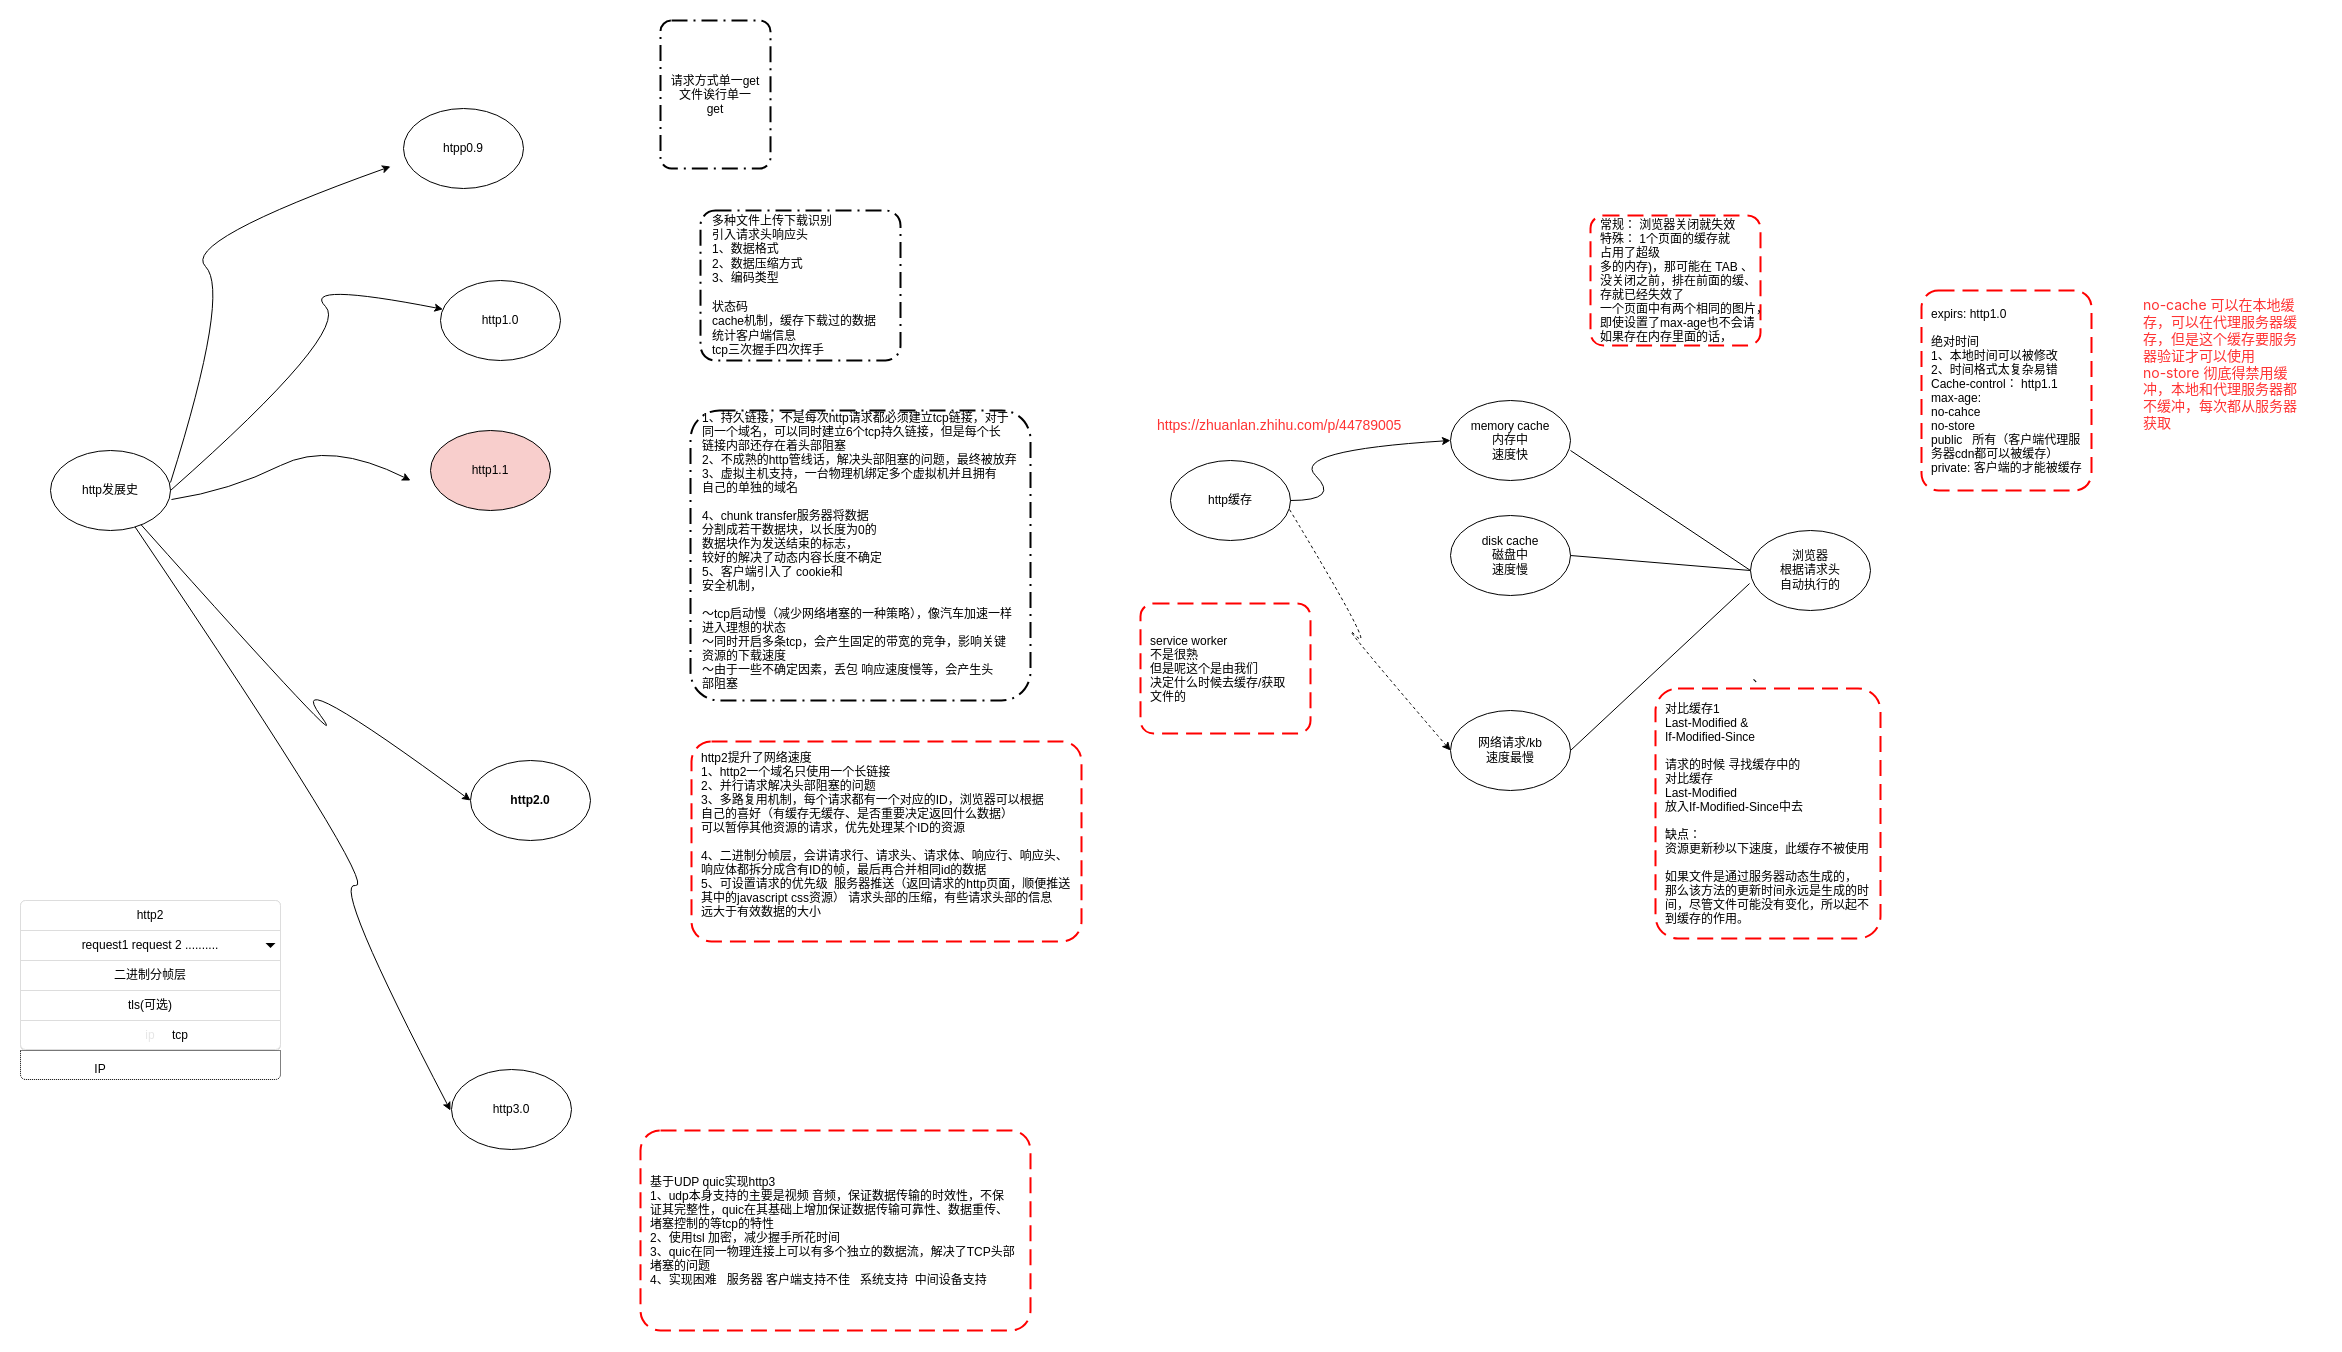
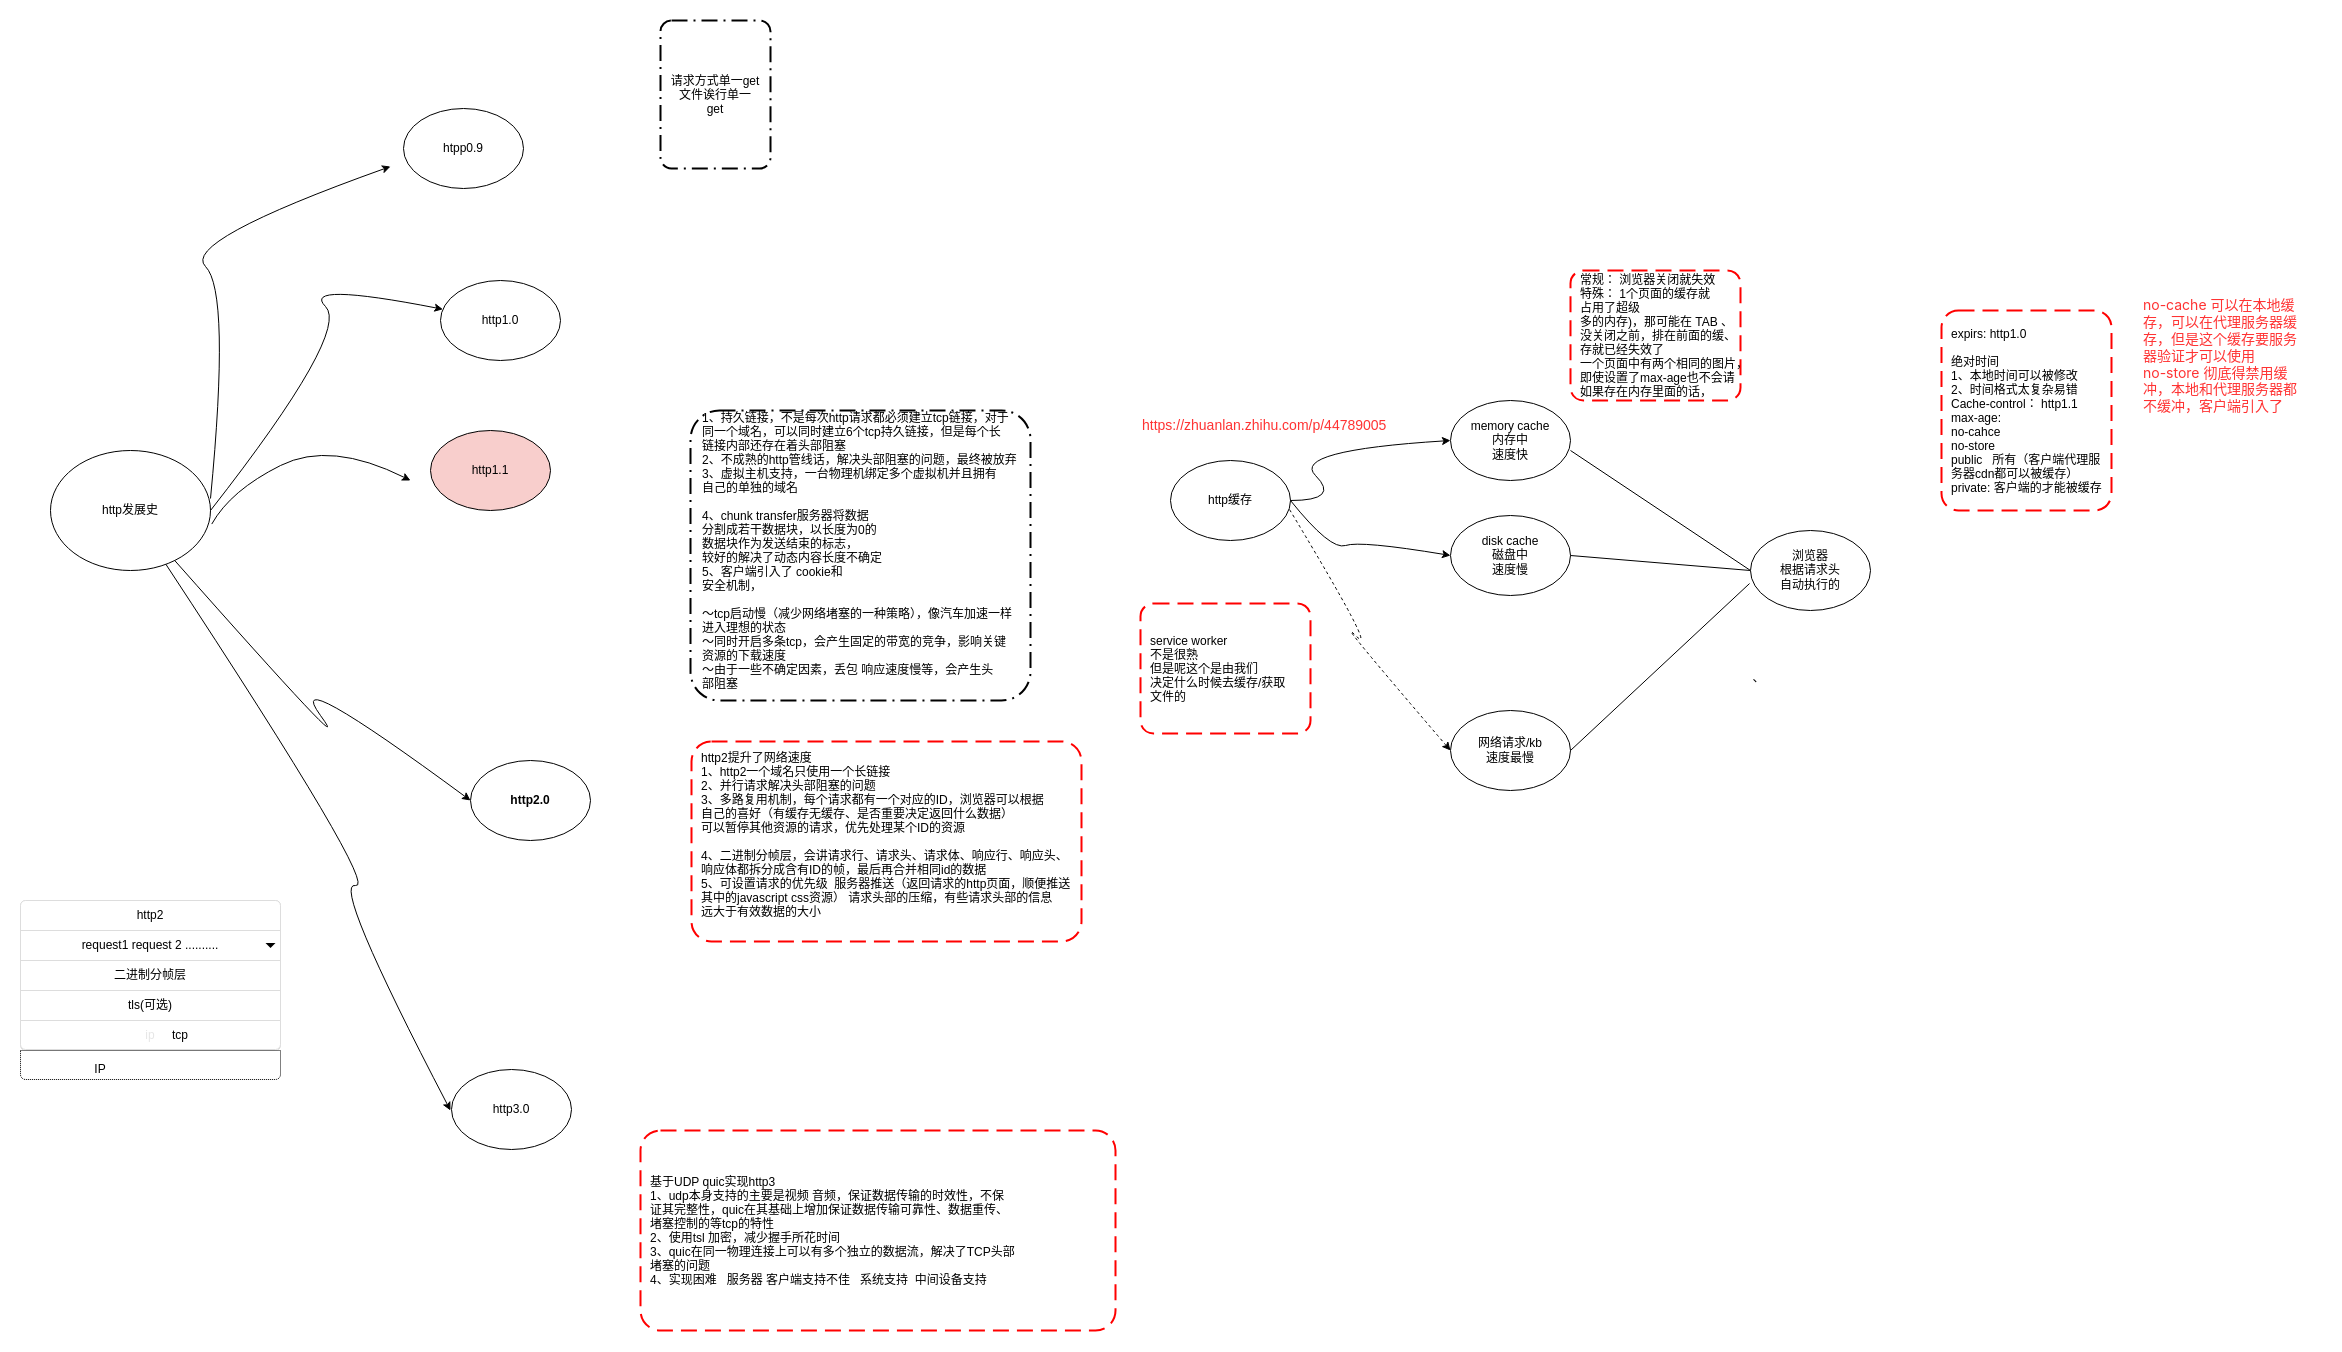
node "常规： 浏览器关闭就失效 特殊： 1个页面的缓存就 占用了超级 多的内存)，那可能在 TAB 、 没关闭之前，排在前面的缓、 存就已经失效了 一个页面中有两个相同的图片， 即使设置了max-age也不会请 如果存在内存里面的话，": moved (1676, 281) -> (1656, 336)
node "多种文件上传下载识别 引入请求头响应头 1、数据格式 2、数据压缩方式 3、编码类型 状态码 cache机制，缓存下载过的数据 统计客户端信息 tcp三次握手四次挥手": removed
node "no-cache 可以在本地缓存，可以在代理服务器缓存，但是这个缓存要服务器验证才可以使用no-store 彻底得禁用缓冲，本地和代理服务器都不缓冲，每次都从服务器获取": label "no-cache 可以在本地缓存，可以在代理服务器缓存，但是这个缓存要服务器验证才可以使用no-store 彻底得禁用缓冲，本地和代理服务器都不缓冲，每次都从服务器获取" -> "no-cache 可以在本地缓存，可以在代理服务器缓存，但是这个缓存要服务器验证才可以使用no-store 彻底得禁用缓冲，本地和代理服务器都不缓冲，客户端引入了"
node "expirs: http1.0 绝对时间 1、本地时间可以被修改 2、时间格式太复杂易错 Cache-control： http1.1 max-age: no-cahce no-store public 所有（客户端代理服 务器cdn都可以被缓存） private: 客户端的才能被缓存": moved (2007, 391) -> (2027, 411)
node "https://zhuanlan.zhihu.com/p/44789005": moved (1291, 426) -> (1276, 426)
node "http发展史": size 120x80 -> 160x120
edge "http缓存" -> "disk cache 磁盘中 速度慢": added
node "对比缓存1 Last-Modified & If-Modified-Since 请求的时候 寻找缓存中的 对比缓存 Last-Modified 放入If-Modified-Since中去 缺点： 资源更新秒以下速度，此缓存不被使用 如果文件是通过服务器动态生成的， 那么该方法的更新时间永远是生成的时 间，尽管文件可能没有变化，所以起不 到缓存的作用。": removed
node "基于UDP quic实现http3 1、udp本身支持的主要是视频 音频，保证数据传输的时效性，不保 证其完整性，quic在其基础上增加保证数据传输可靠性、数据重传、 堵塞控制的等tcp的特性 2、使用tsl 加密，减少握手所花时间 3、quic在同一物理连接上可以有多个独立的数据流，解决了TCP头部 堵塞的问题 4、实现困难 服务器 客户端支持不佳 系统支持 中间设备支持": size 390x200 -> 475x200
